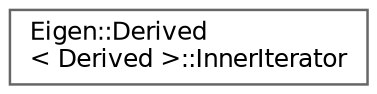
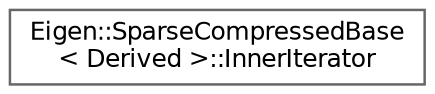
node "Eigen::Derived < Derived >::InnerIterator": label "Eigen::Derived < Derived >::InnerIterator" -> "Eigen::SparseCompressedBase < Derived >::InnerIterator"
